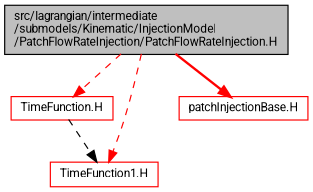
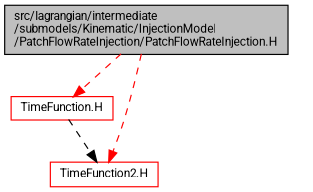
node "patchInjectionBase.H": removed
node "TimeFunction1.H": label "TimeFunction1.H" -> "TimeFunction2.H"
